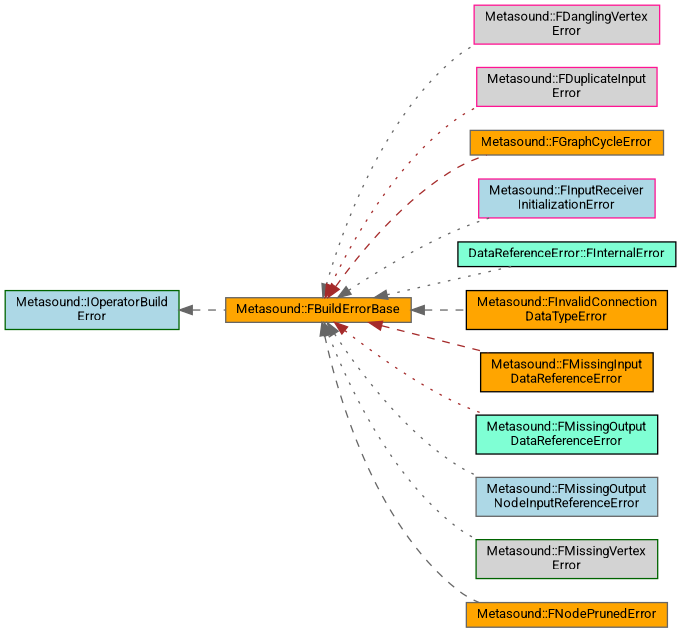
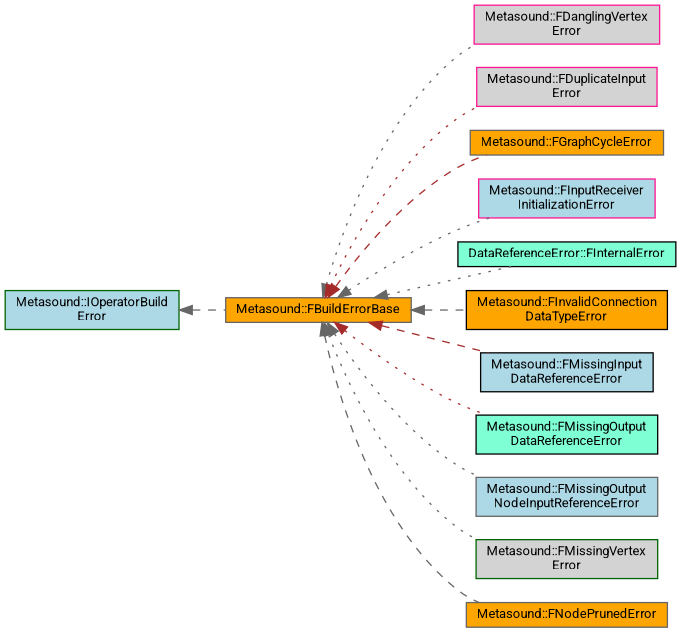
node "Metasound::FMissingInput DataReferenceError": fillcolor orange -> lightblue
